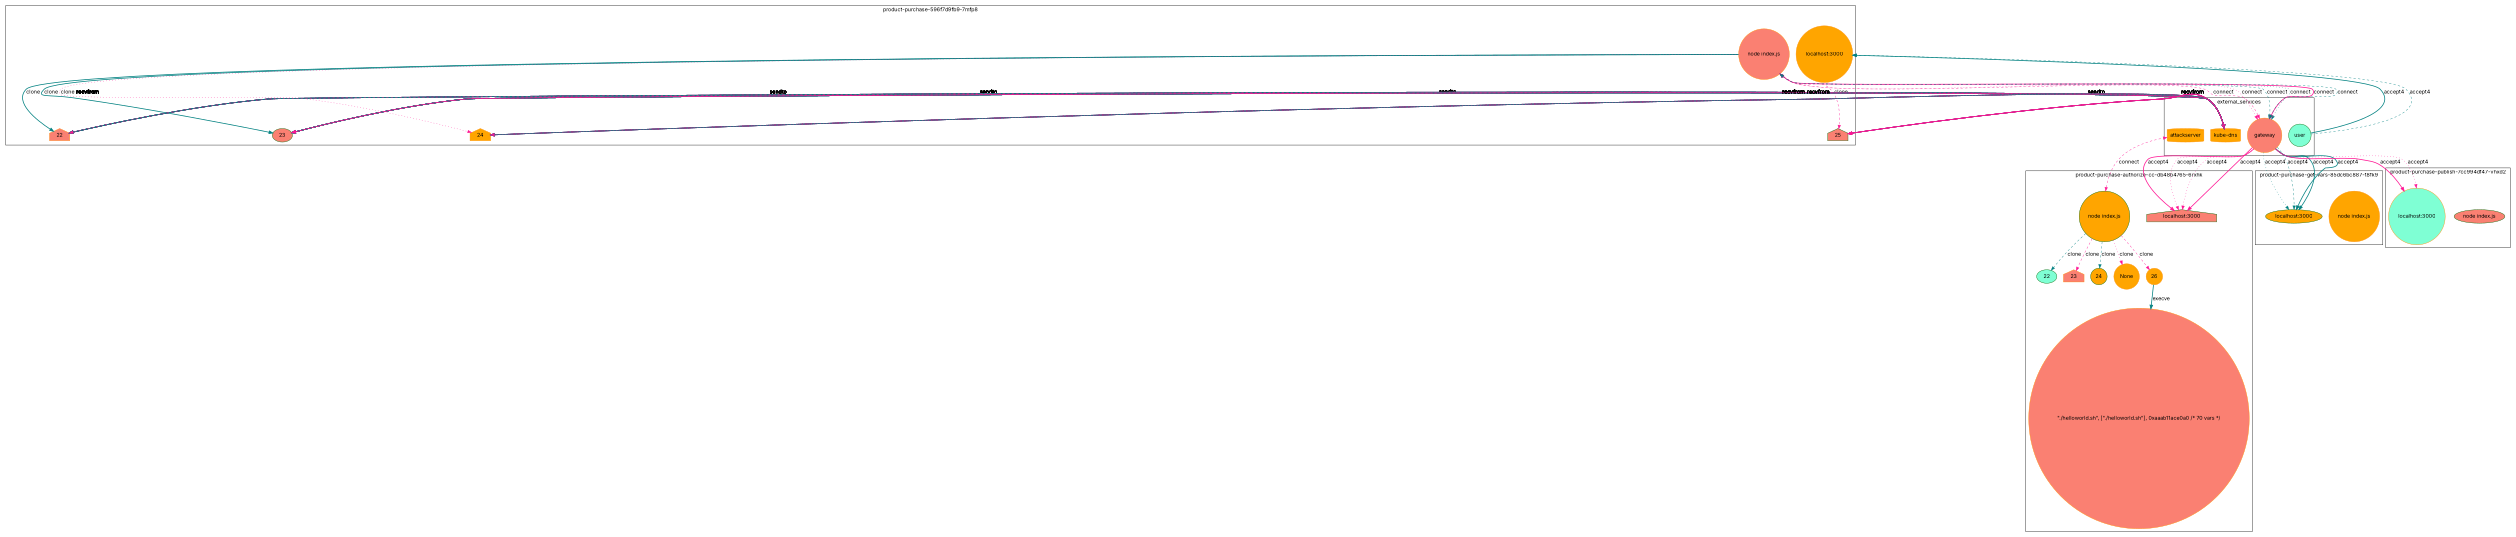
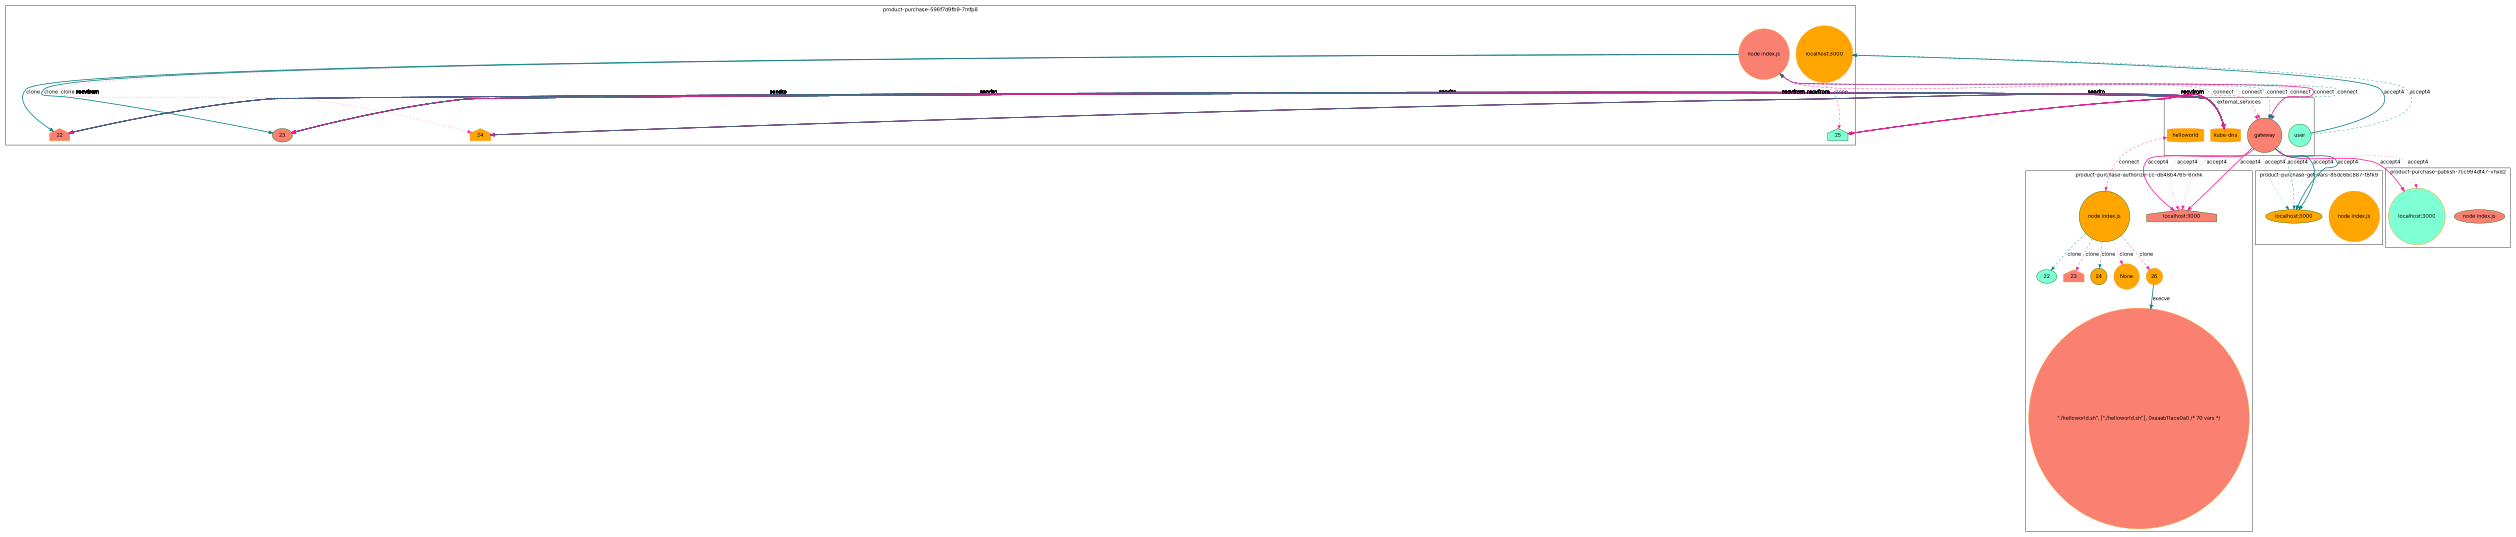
node "25": fillcolor salmon -> aquamarine
node "attackserver": label "attackserver" -> "helloworld"
node "gateway": color darkorange -> darkgreen
